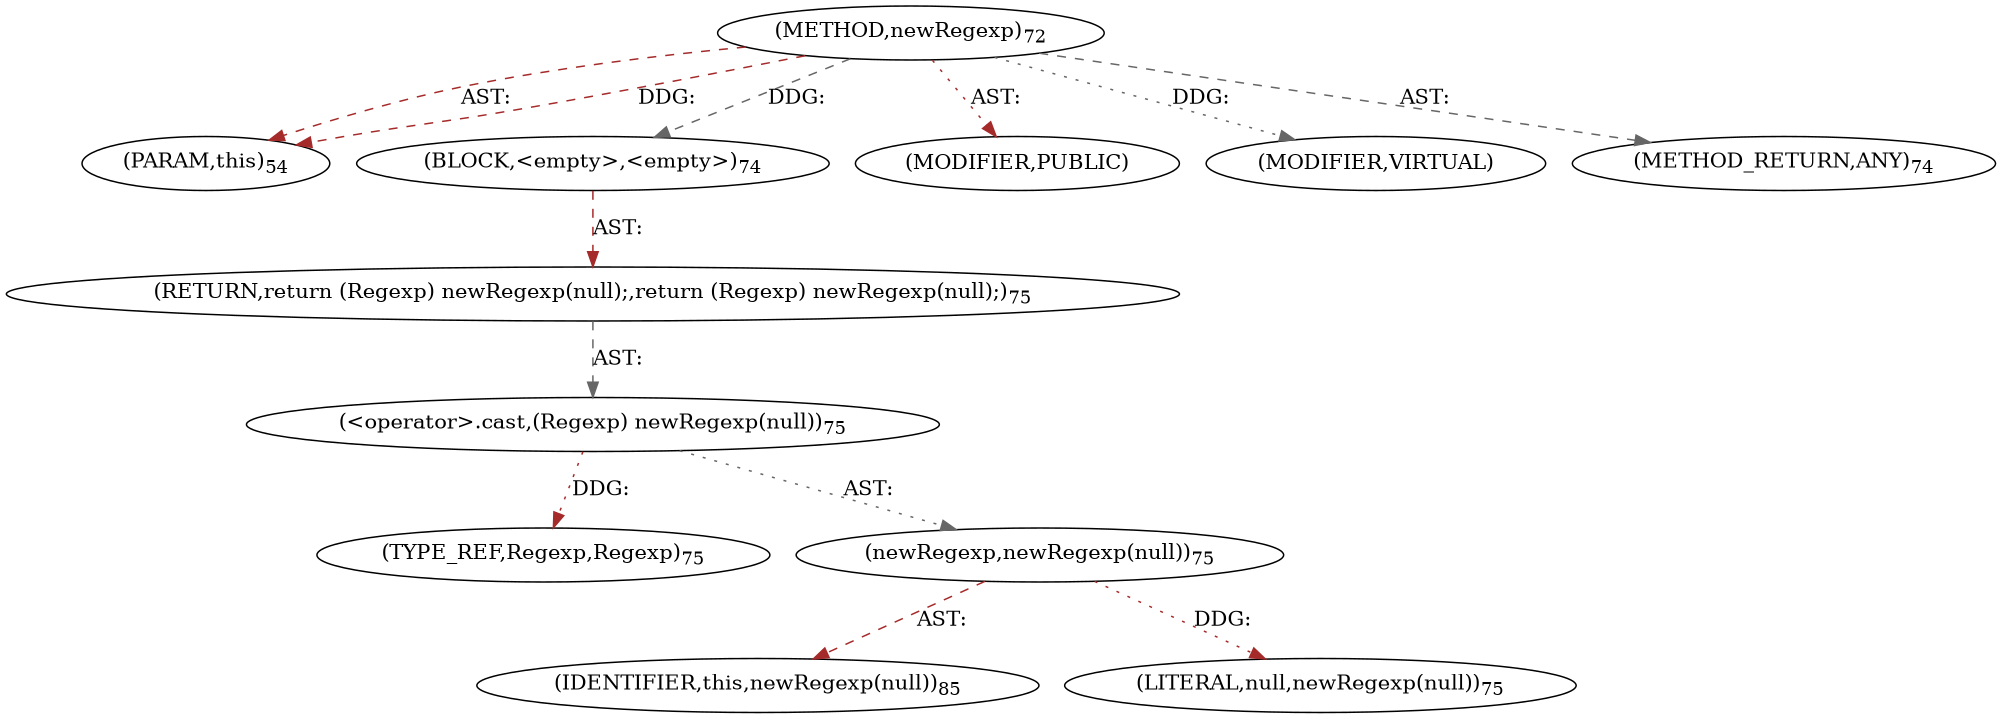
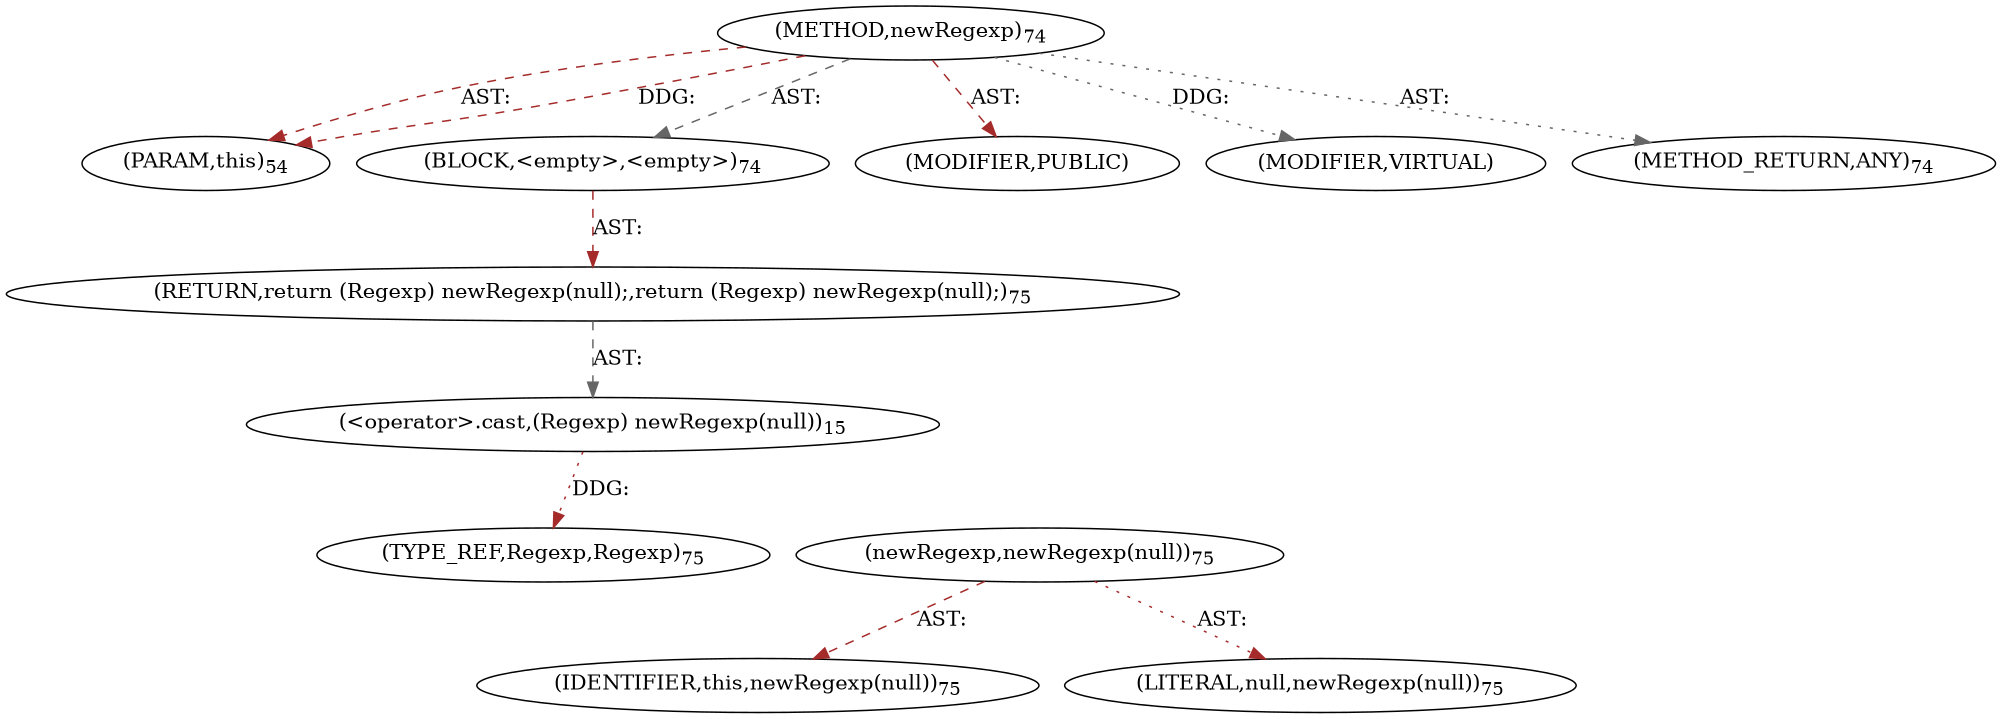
node "(METHOD,newRegexp)": text "72" -> "74"
edge "(METHOD,newRegexp)" -> "(MODIFIER,PUBLIC)": style dotted -> dashed
edge "(METHOD,newRegexp)" -> "(METHOD_RETURN,ANY)": style dashed -> dotted
edge "(METHOD,newRegexp)" -> "(BLOCK,<empty>,<empty>)": label "DDG: " -> "AST: "
node "(<operator>.cast,(Regexp) newRegexp(null))": text "75" -> "15"
edge "(<operator>.cast,(Regexp) newRegexp(null))" -> "(newRegexp,newRegexp(null))": removed, label "AST:"
edge "(newRegexp,newRegexp(null))" -> "(LITERAL,null,newRegexp(null))": label "DDG: " -> "AST: "
node "(IDENTIFIER,this,newRegexp(null))": text "85" -> "75"
